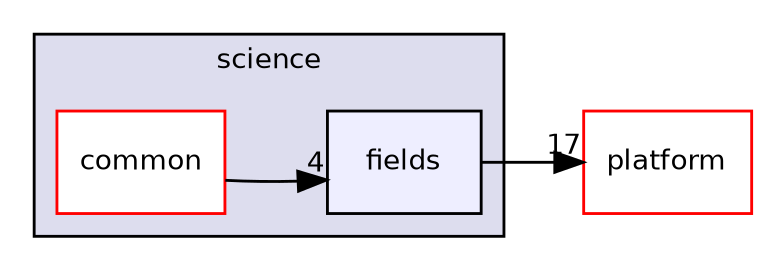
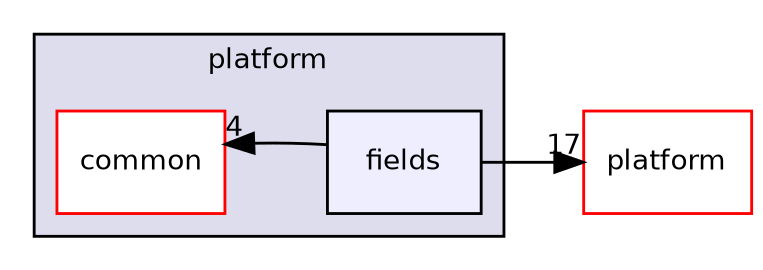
cluster "science": label "science" -> "platform"
edge "common" -> "fields": reversed
